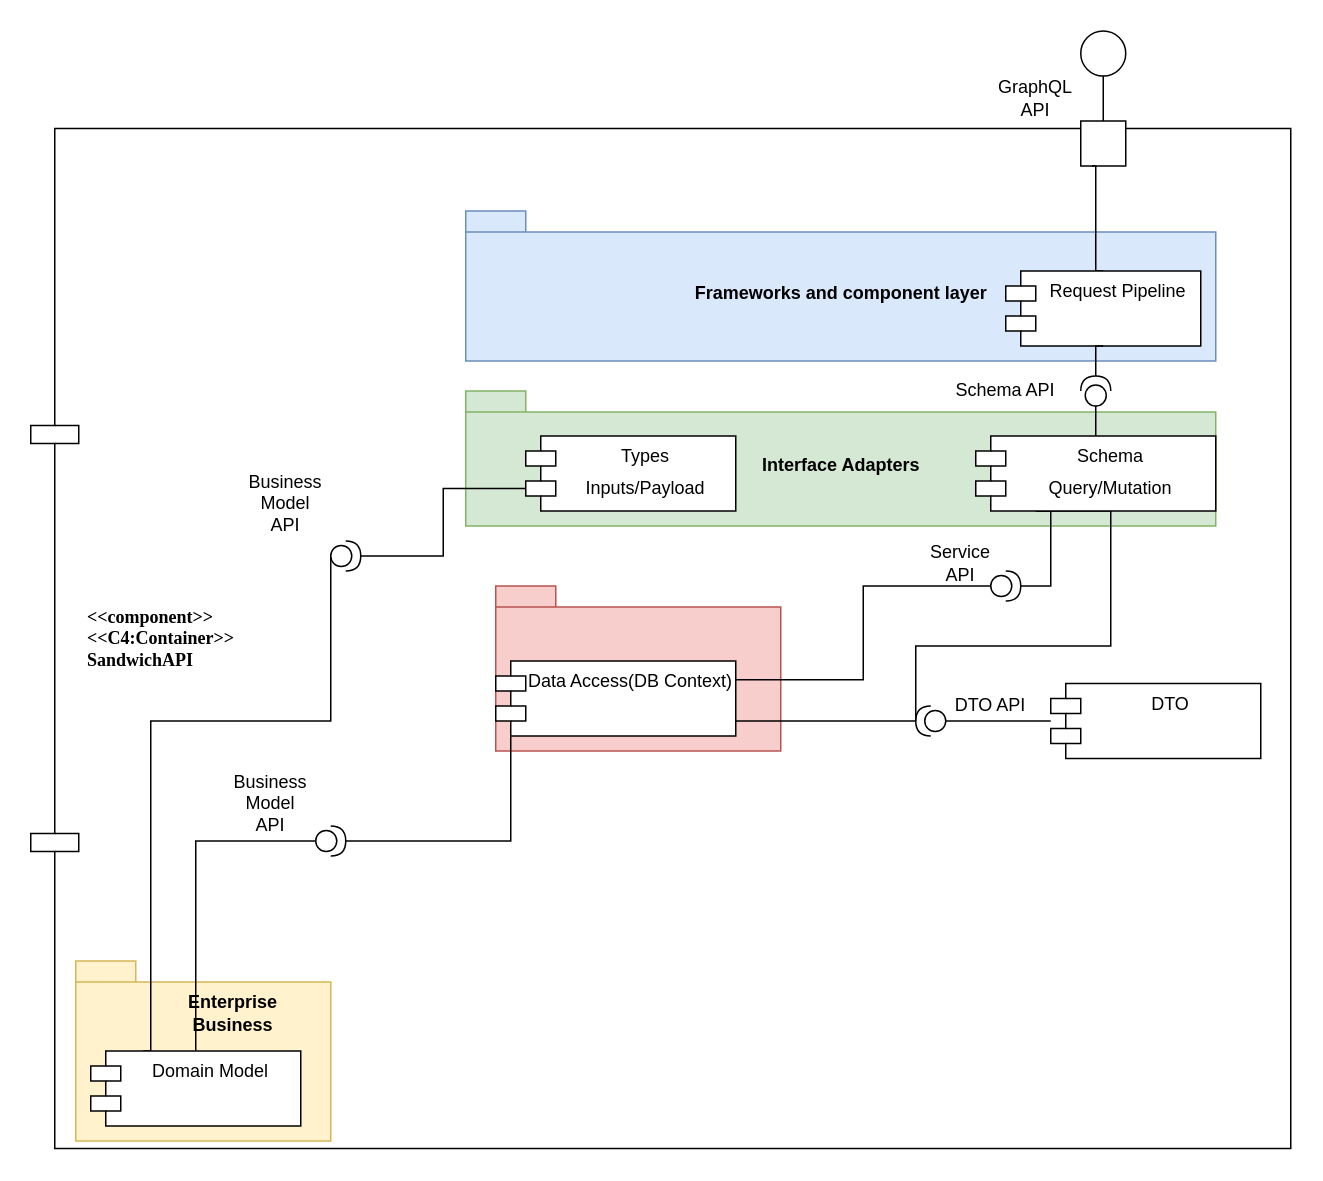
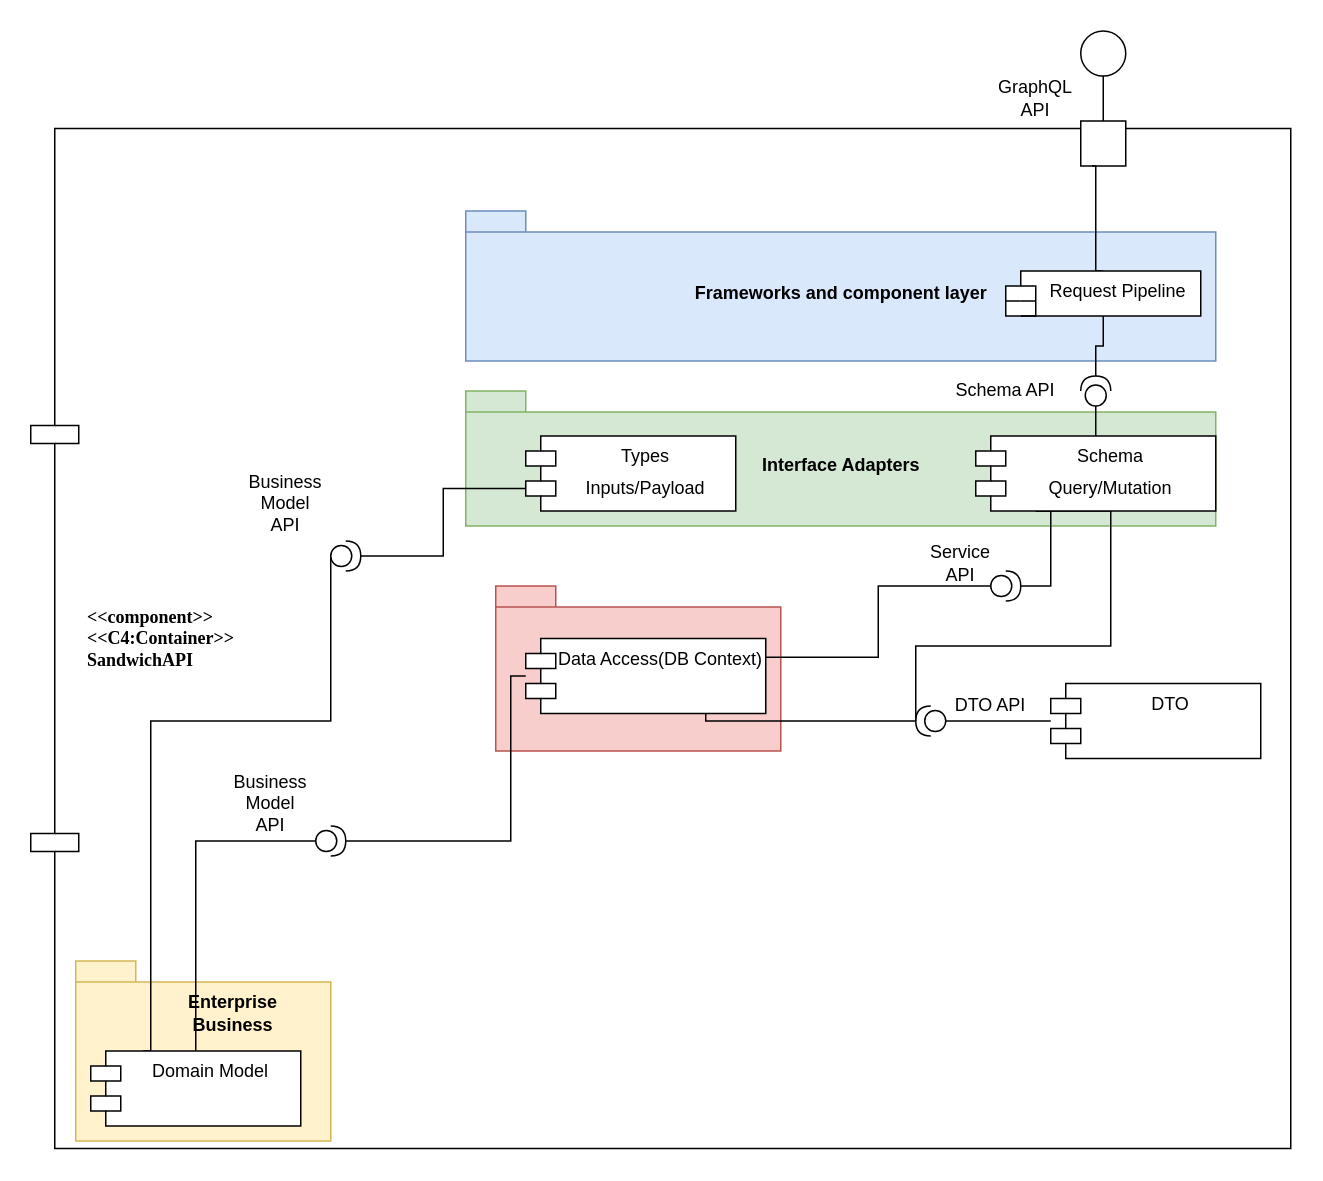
node "Request Pipeline": size 195x75 -> 195x45
node "Data Access(DB Context)": moved (616, 698) -> (646, 676)
